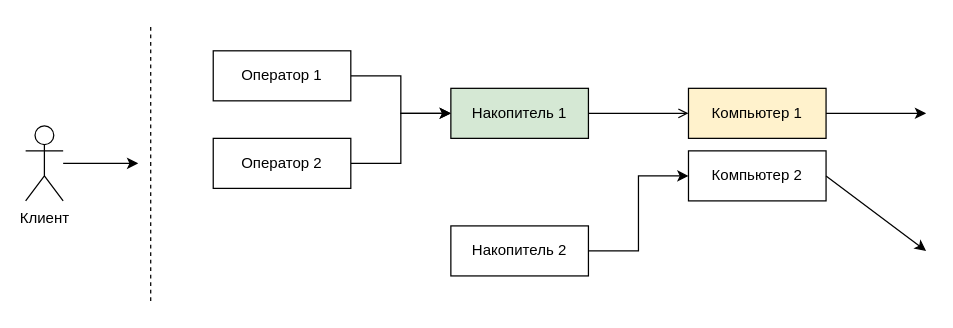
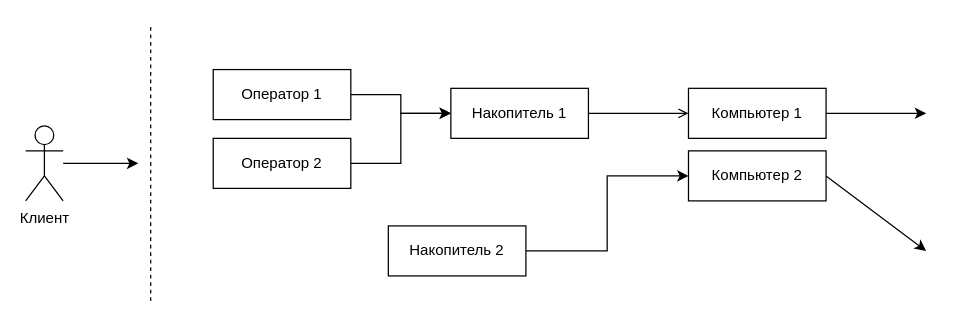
node "Оператор 1": moved (282, 76) -> (282, 94)
node "Накопитель 1": fillcolor #d5e8d4 -> #ffffff
node "Компьютер 1": fillcolor #fff2cc -> #ffffff
node "Накопитель 2": moved (519, 251) -> (457, 251)
